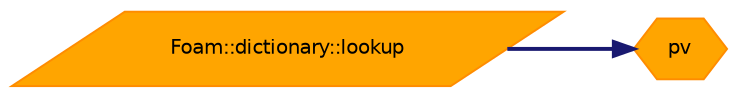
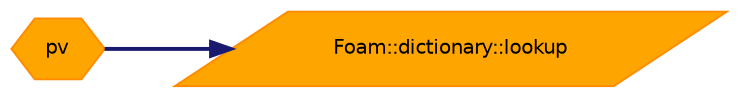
edge "Foam::dictionary::lookup" -> "pv": reversed
